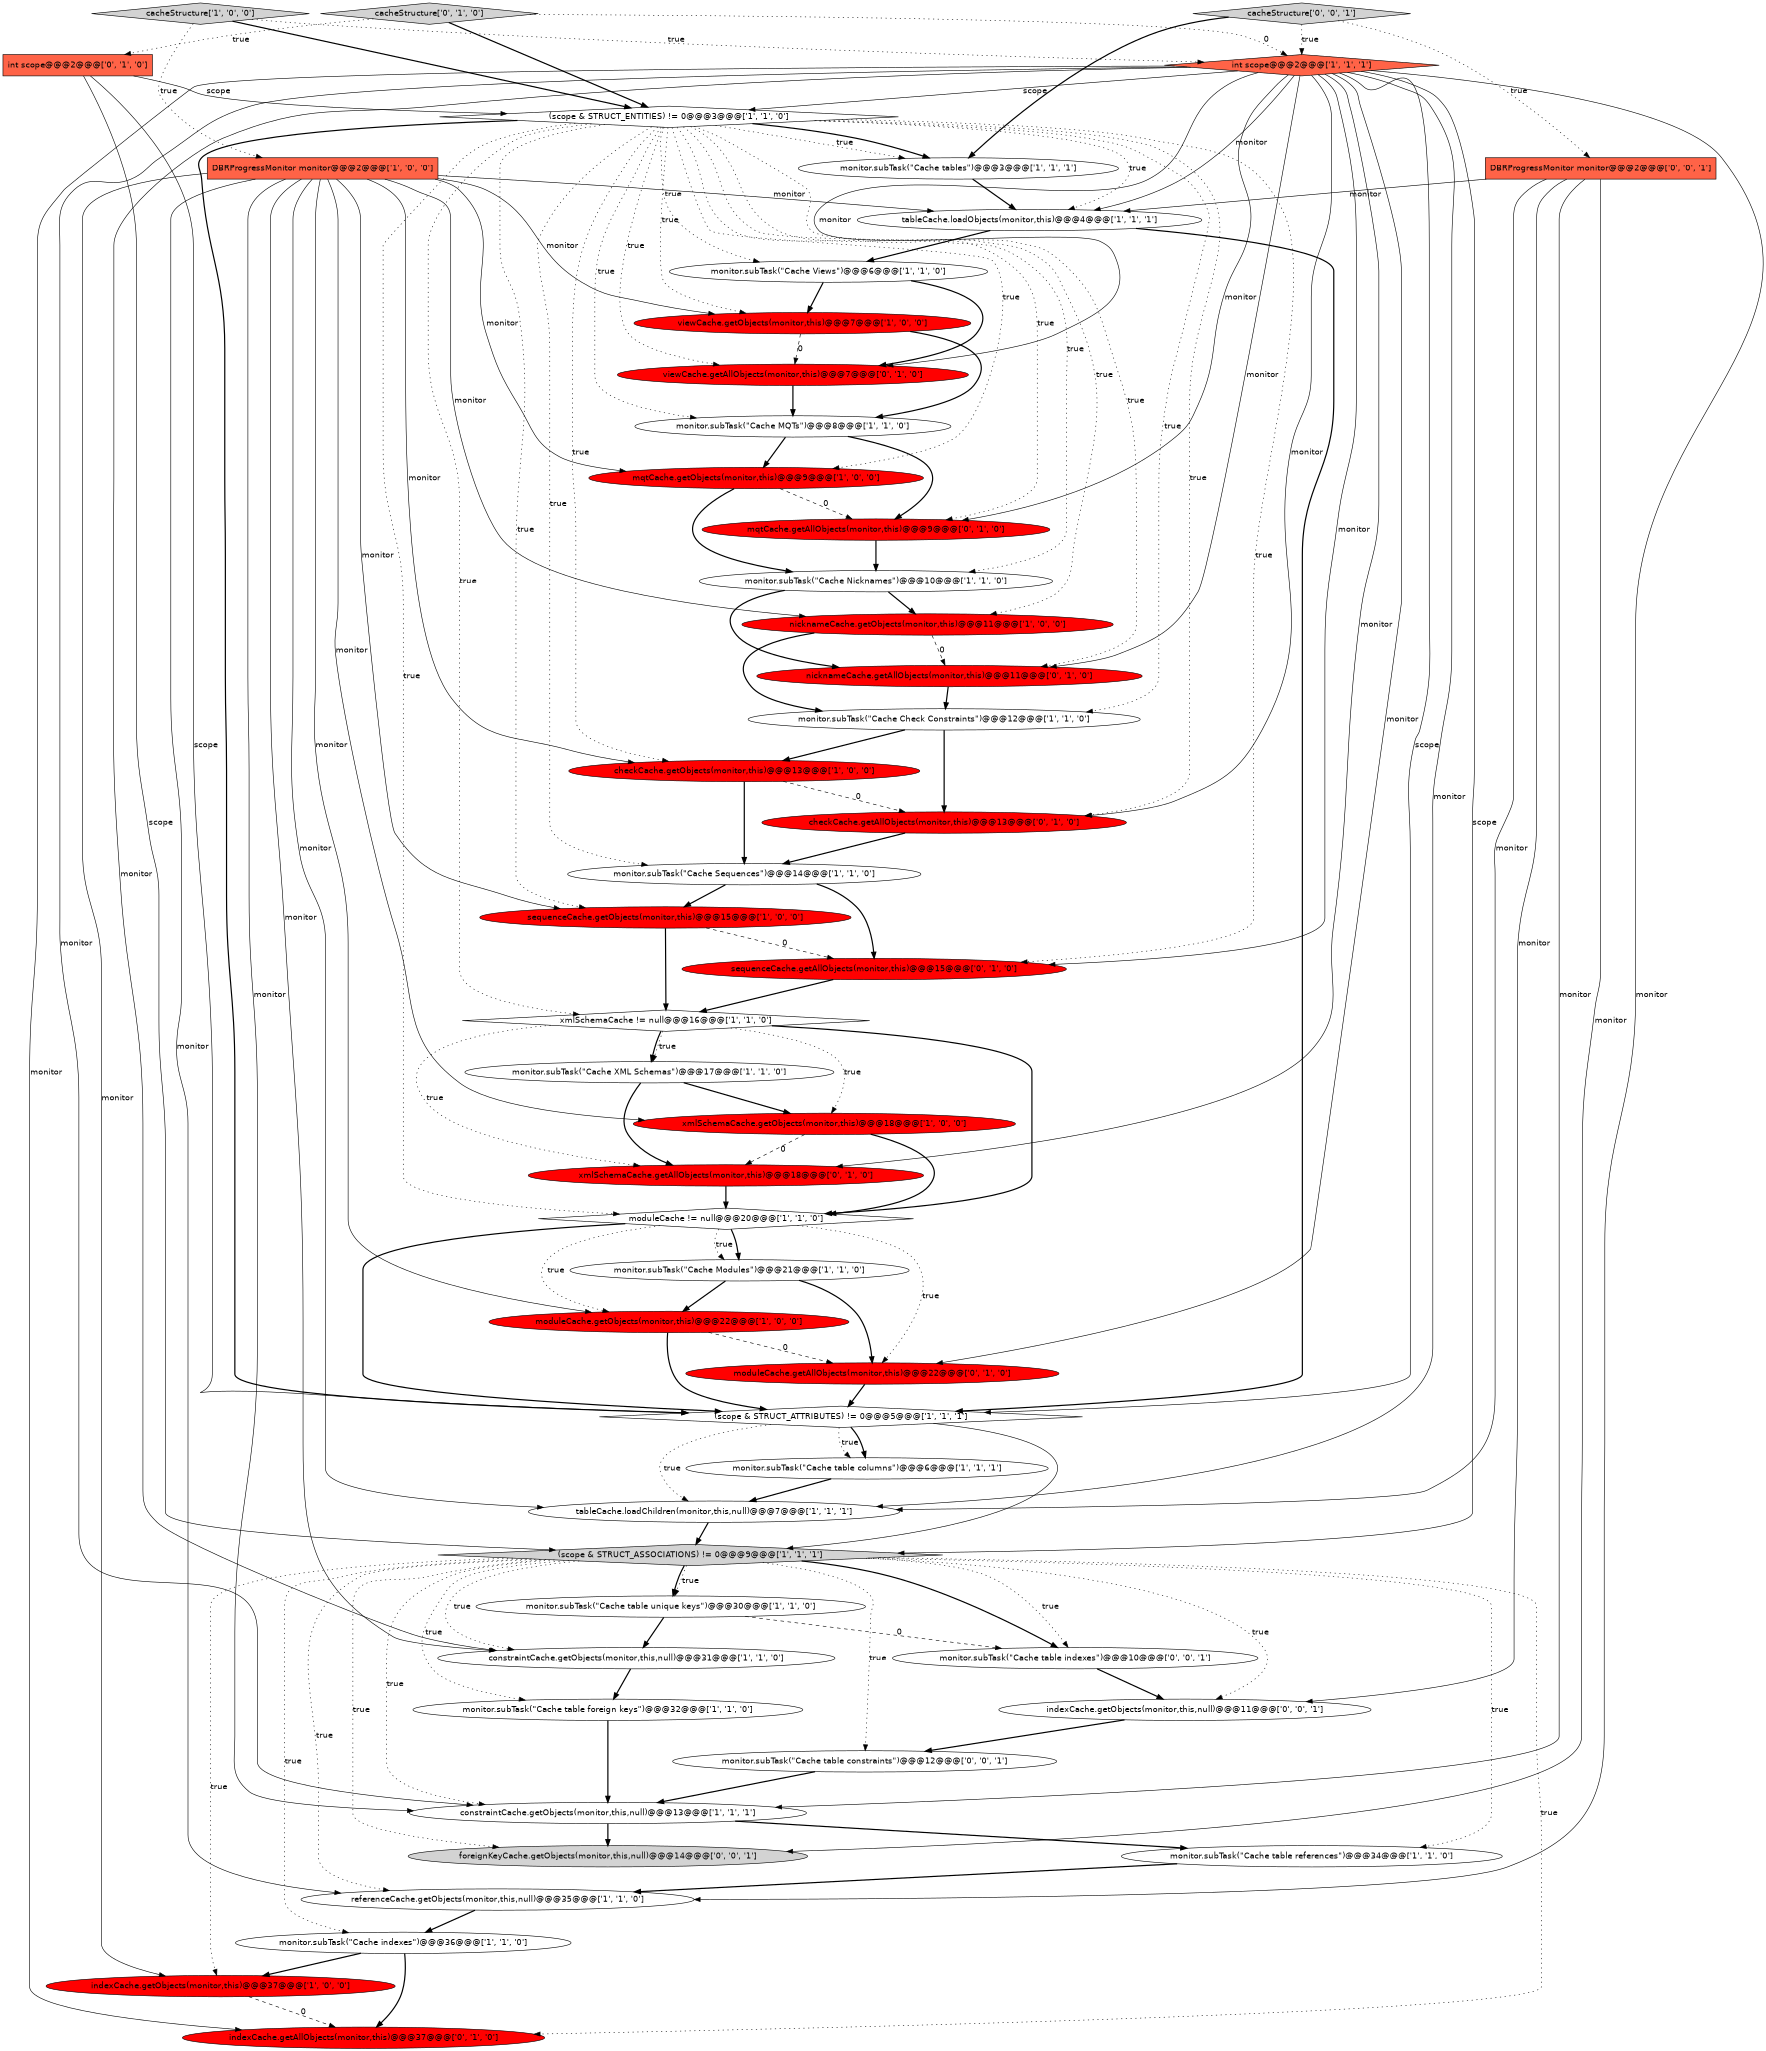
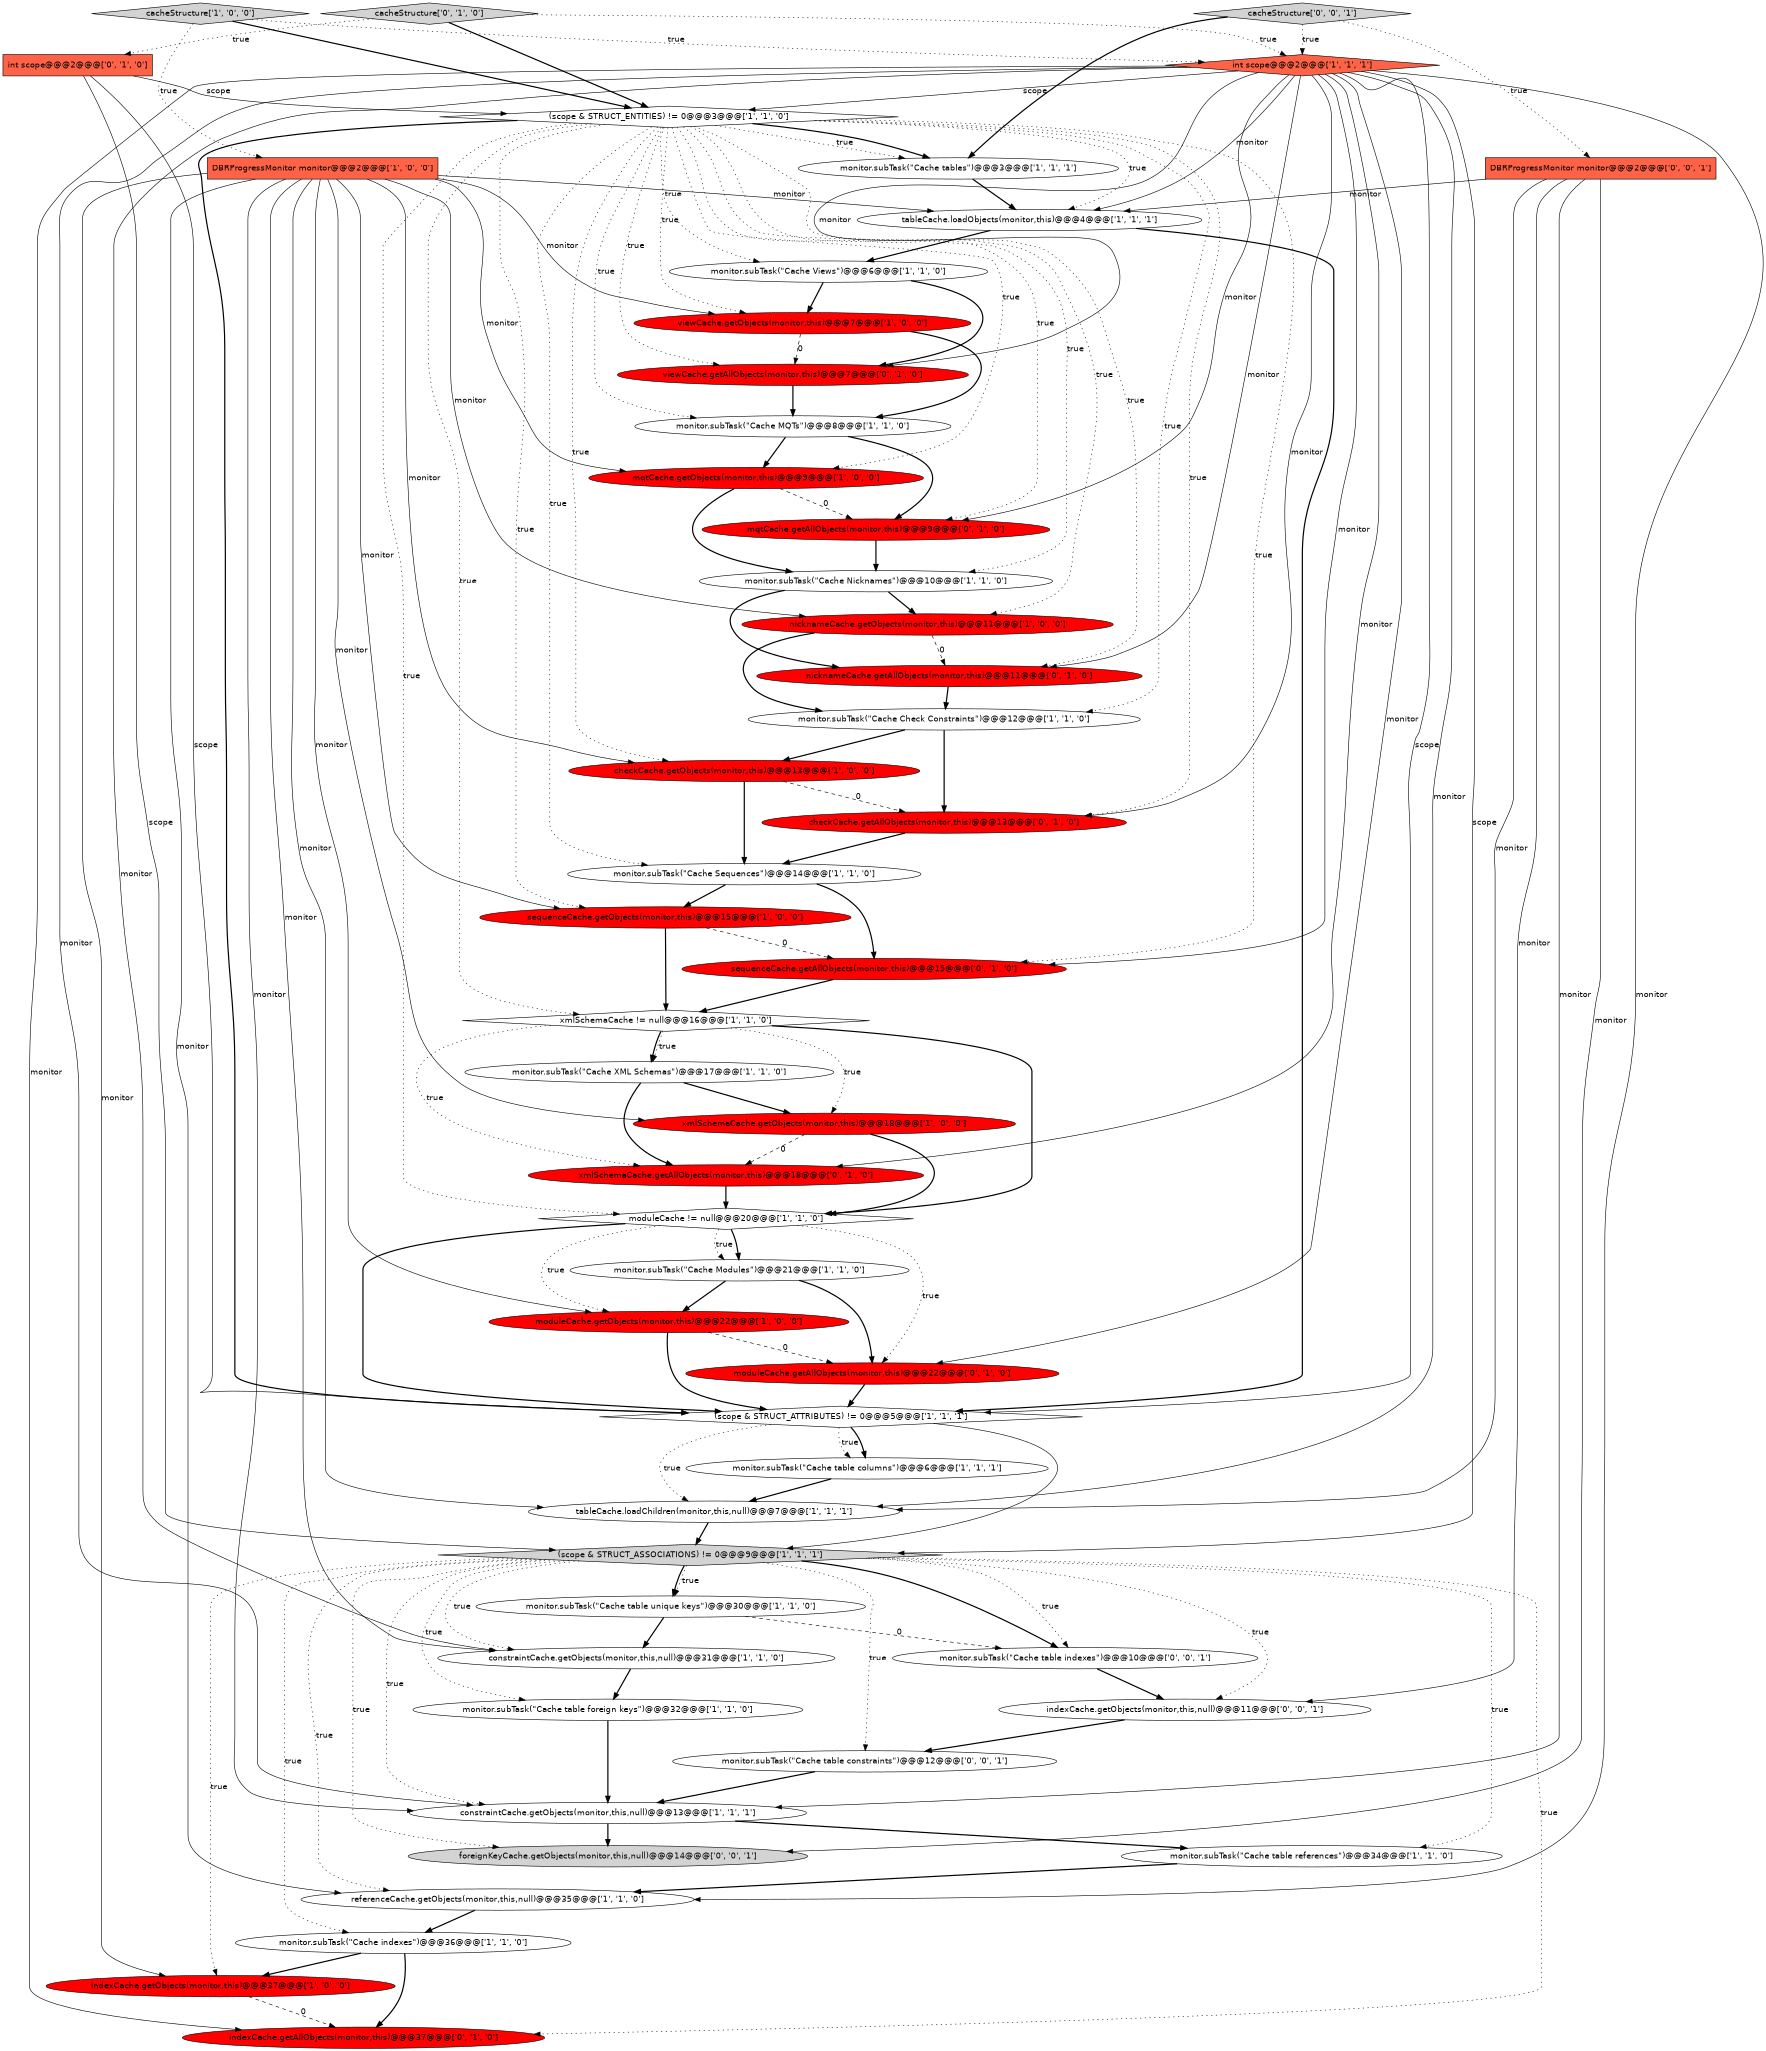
edge "cacheStructure['0', '1', '0']" -> "int scope@@@2@@@['1', '1', '1']": label "0" -> "true"
